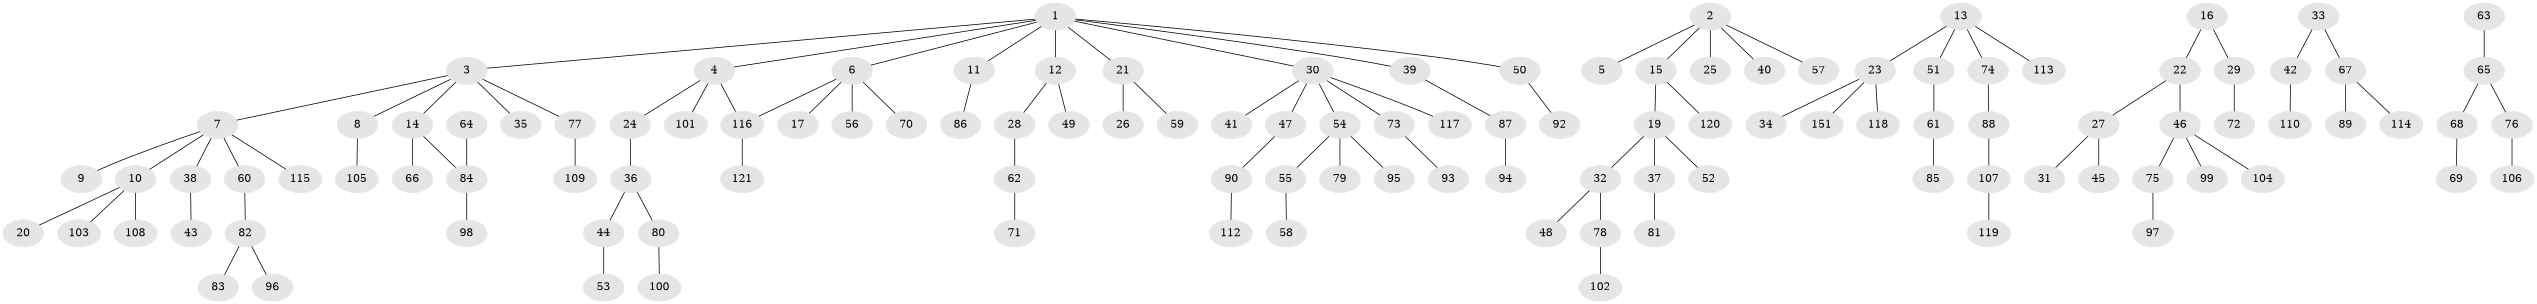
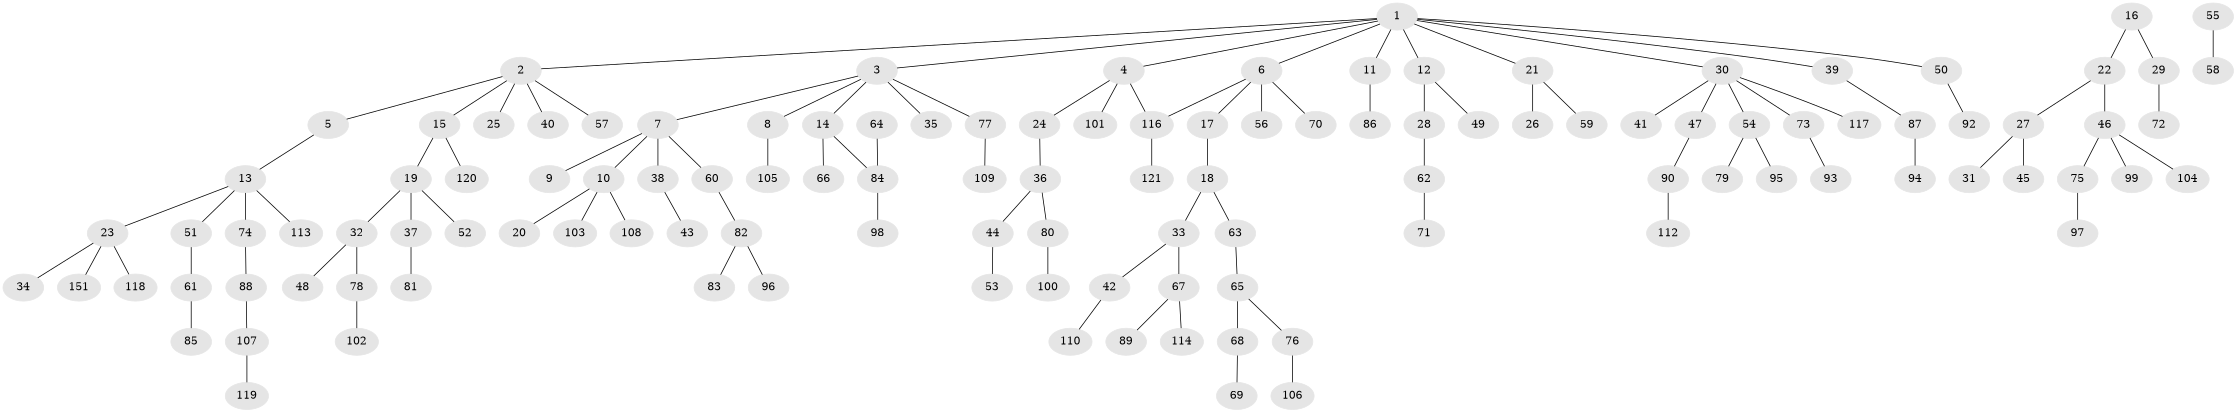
edge "1" -- "2": added
edge "5" -- "13": added
edge "54" -- "55": removed
node "115": removed
node "18": added
